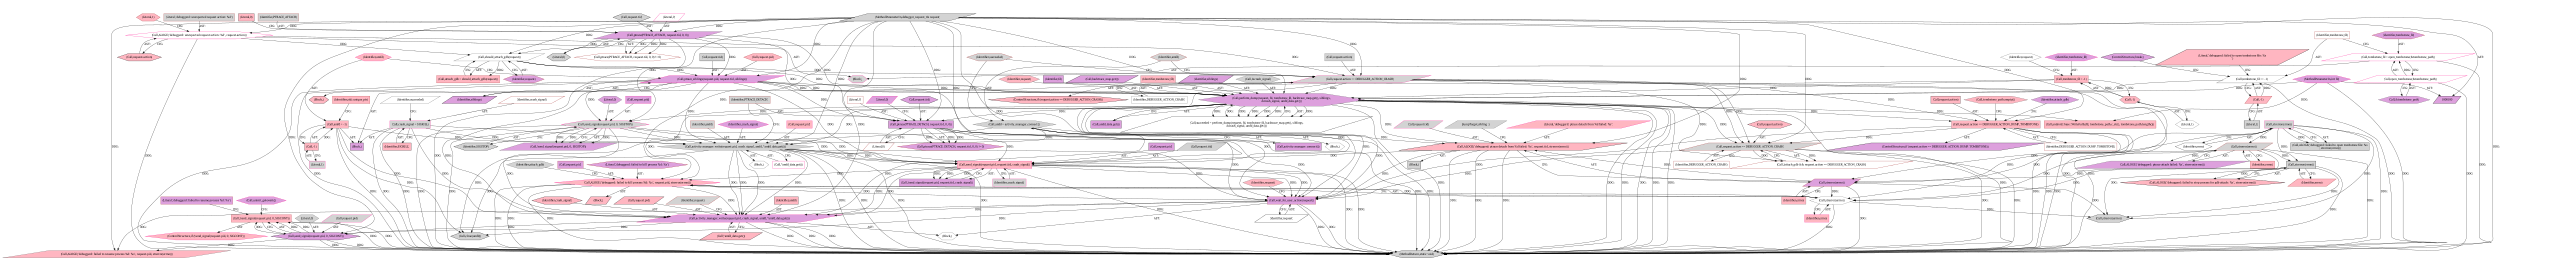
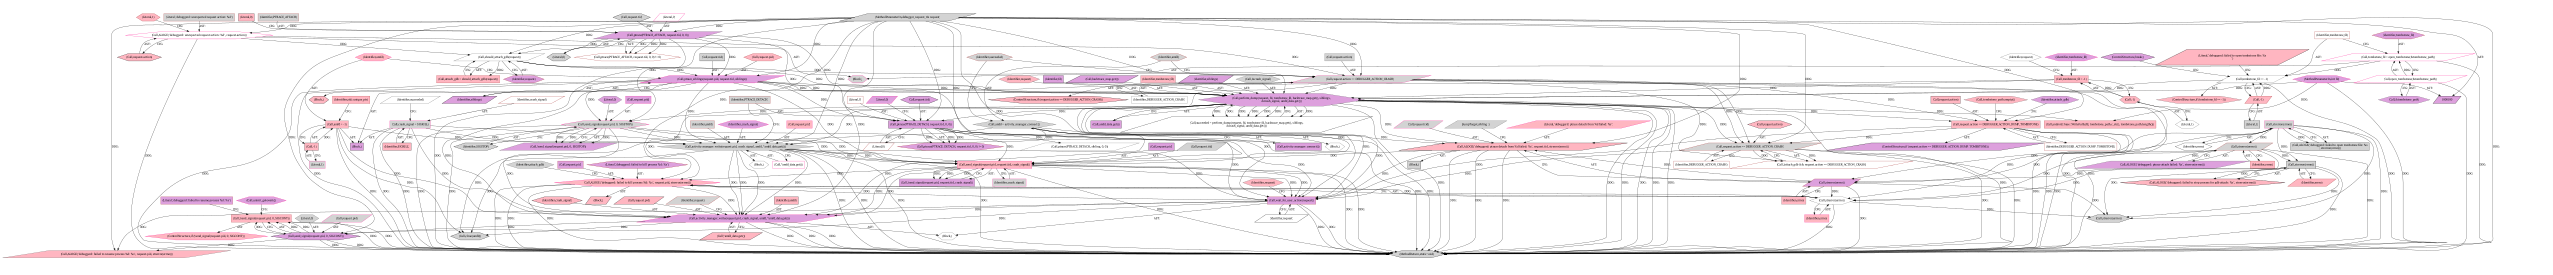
edge "(Call,tombstone_fd = open_tombstone(&tombstone_path))" -> "(Call,tombstone_fd == -1)": added, label "DDG:"
node "(ControlStructure,if (tombstone_fd == -1))": added
node "(Call,ptrace(PTRACE_DETACH, sibling, 0, 0))": added
